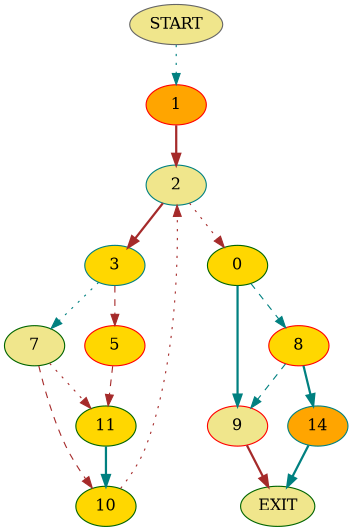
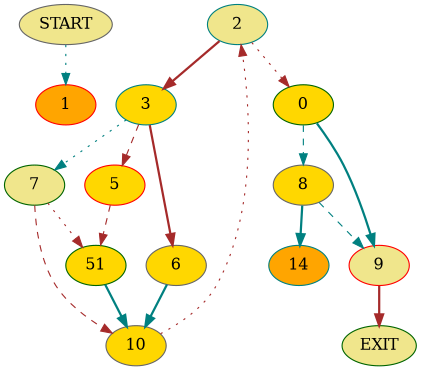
edge "1" -> "2": removed
node "6": added
node "8": color red -> gray40
node "11": label "11" -> "51"
edge "14" -> "EXIT": removed
node "10": color darkgreen -> gray40
